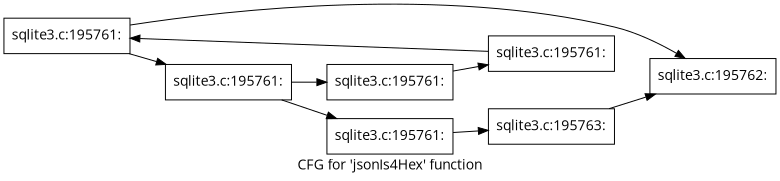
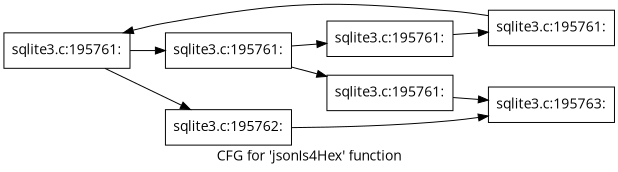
edge "sqlite3.c:195763:" -> "sqlite3.c:195762:": reversed
